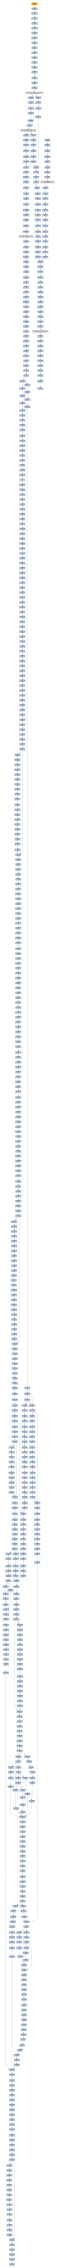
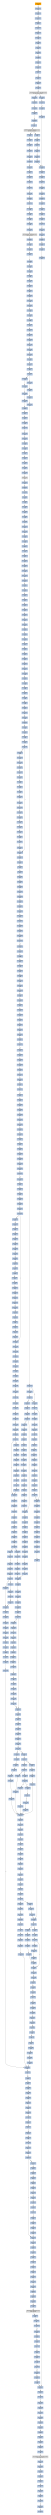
node "0x006bb172 repz": added
